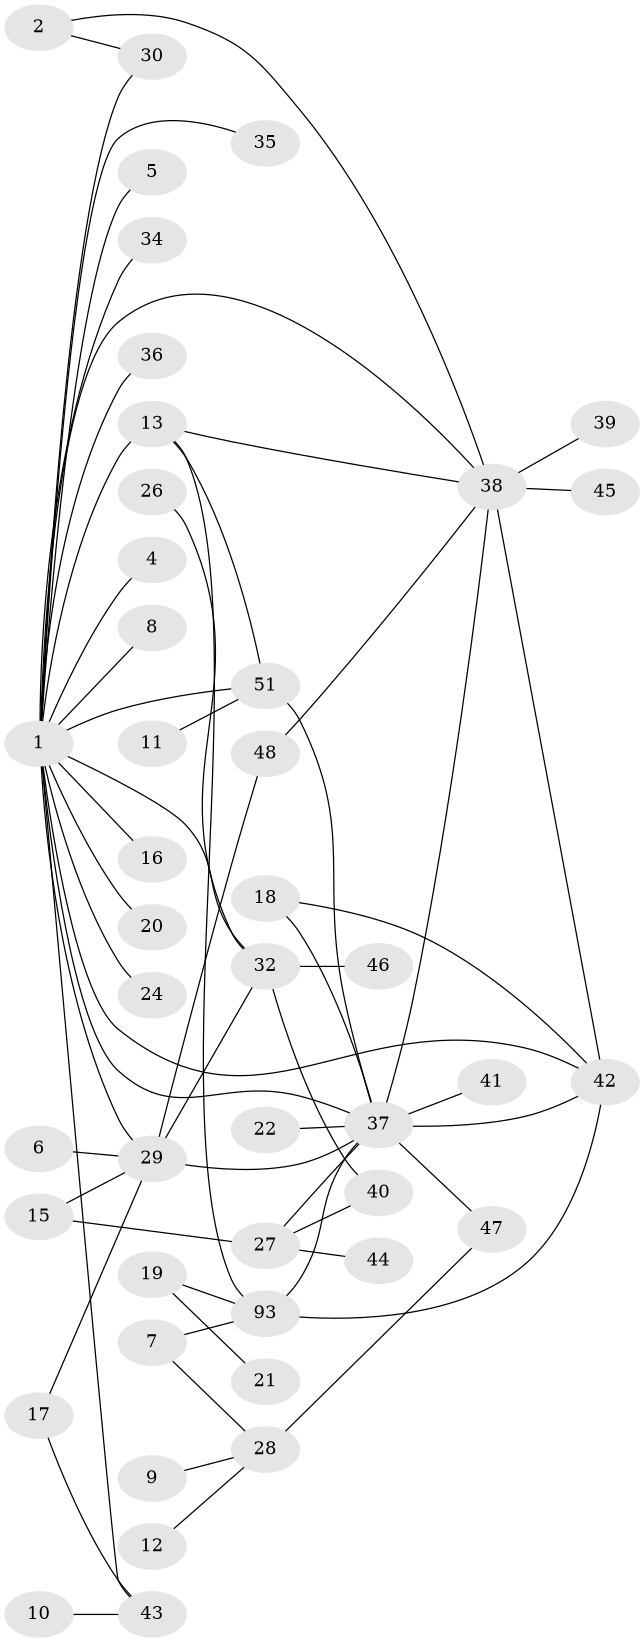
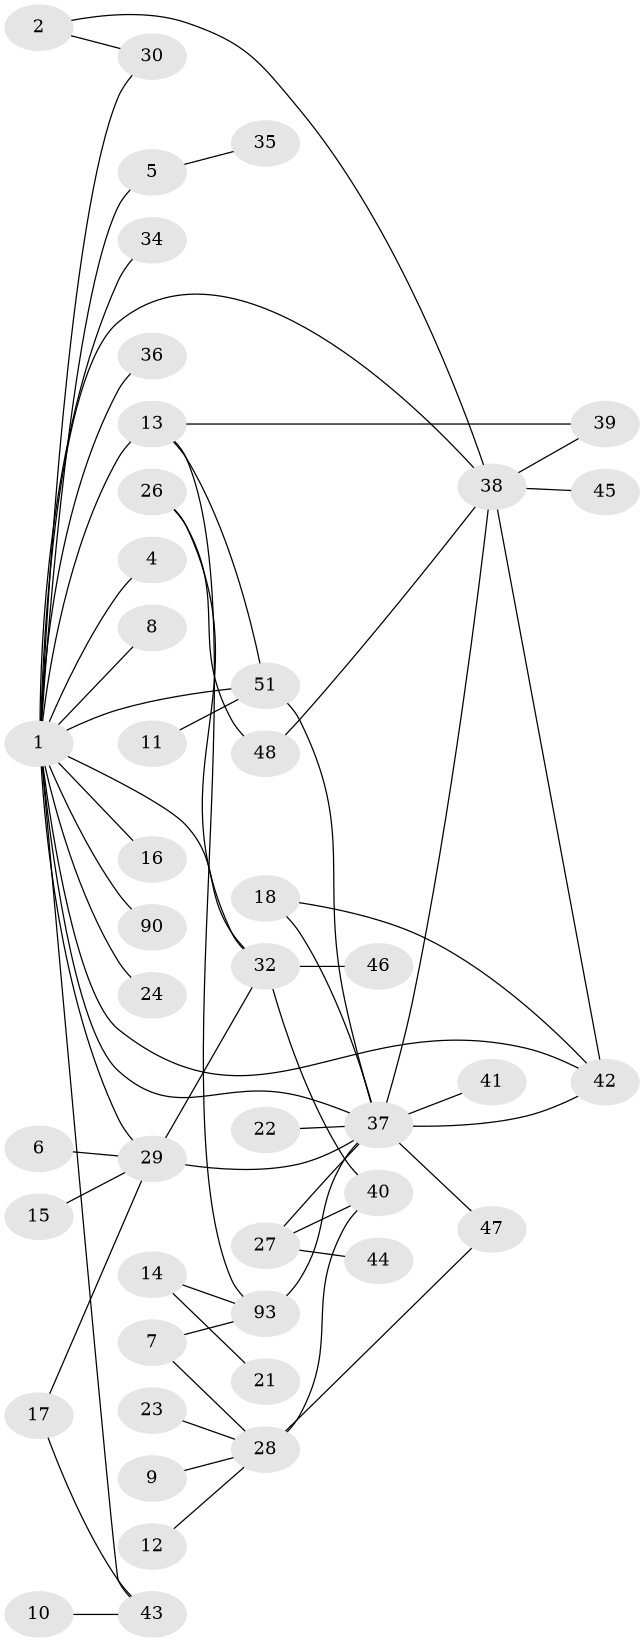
edge "35" -- "1": now "35" -- "5"
edge "13" -- "38": now "13" -- "39"
node "20": label "20" -> "90"
edge "48" -- "29": now "48" -- "26"
edge "15" -- "27": removed
node "19": label "19" -> "14"
edge "42" -- "93": removed
edge "40" -- "28": added
node "23": added
